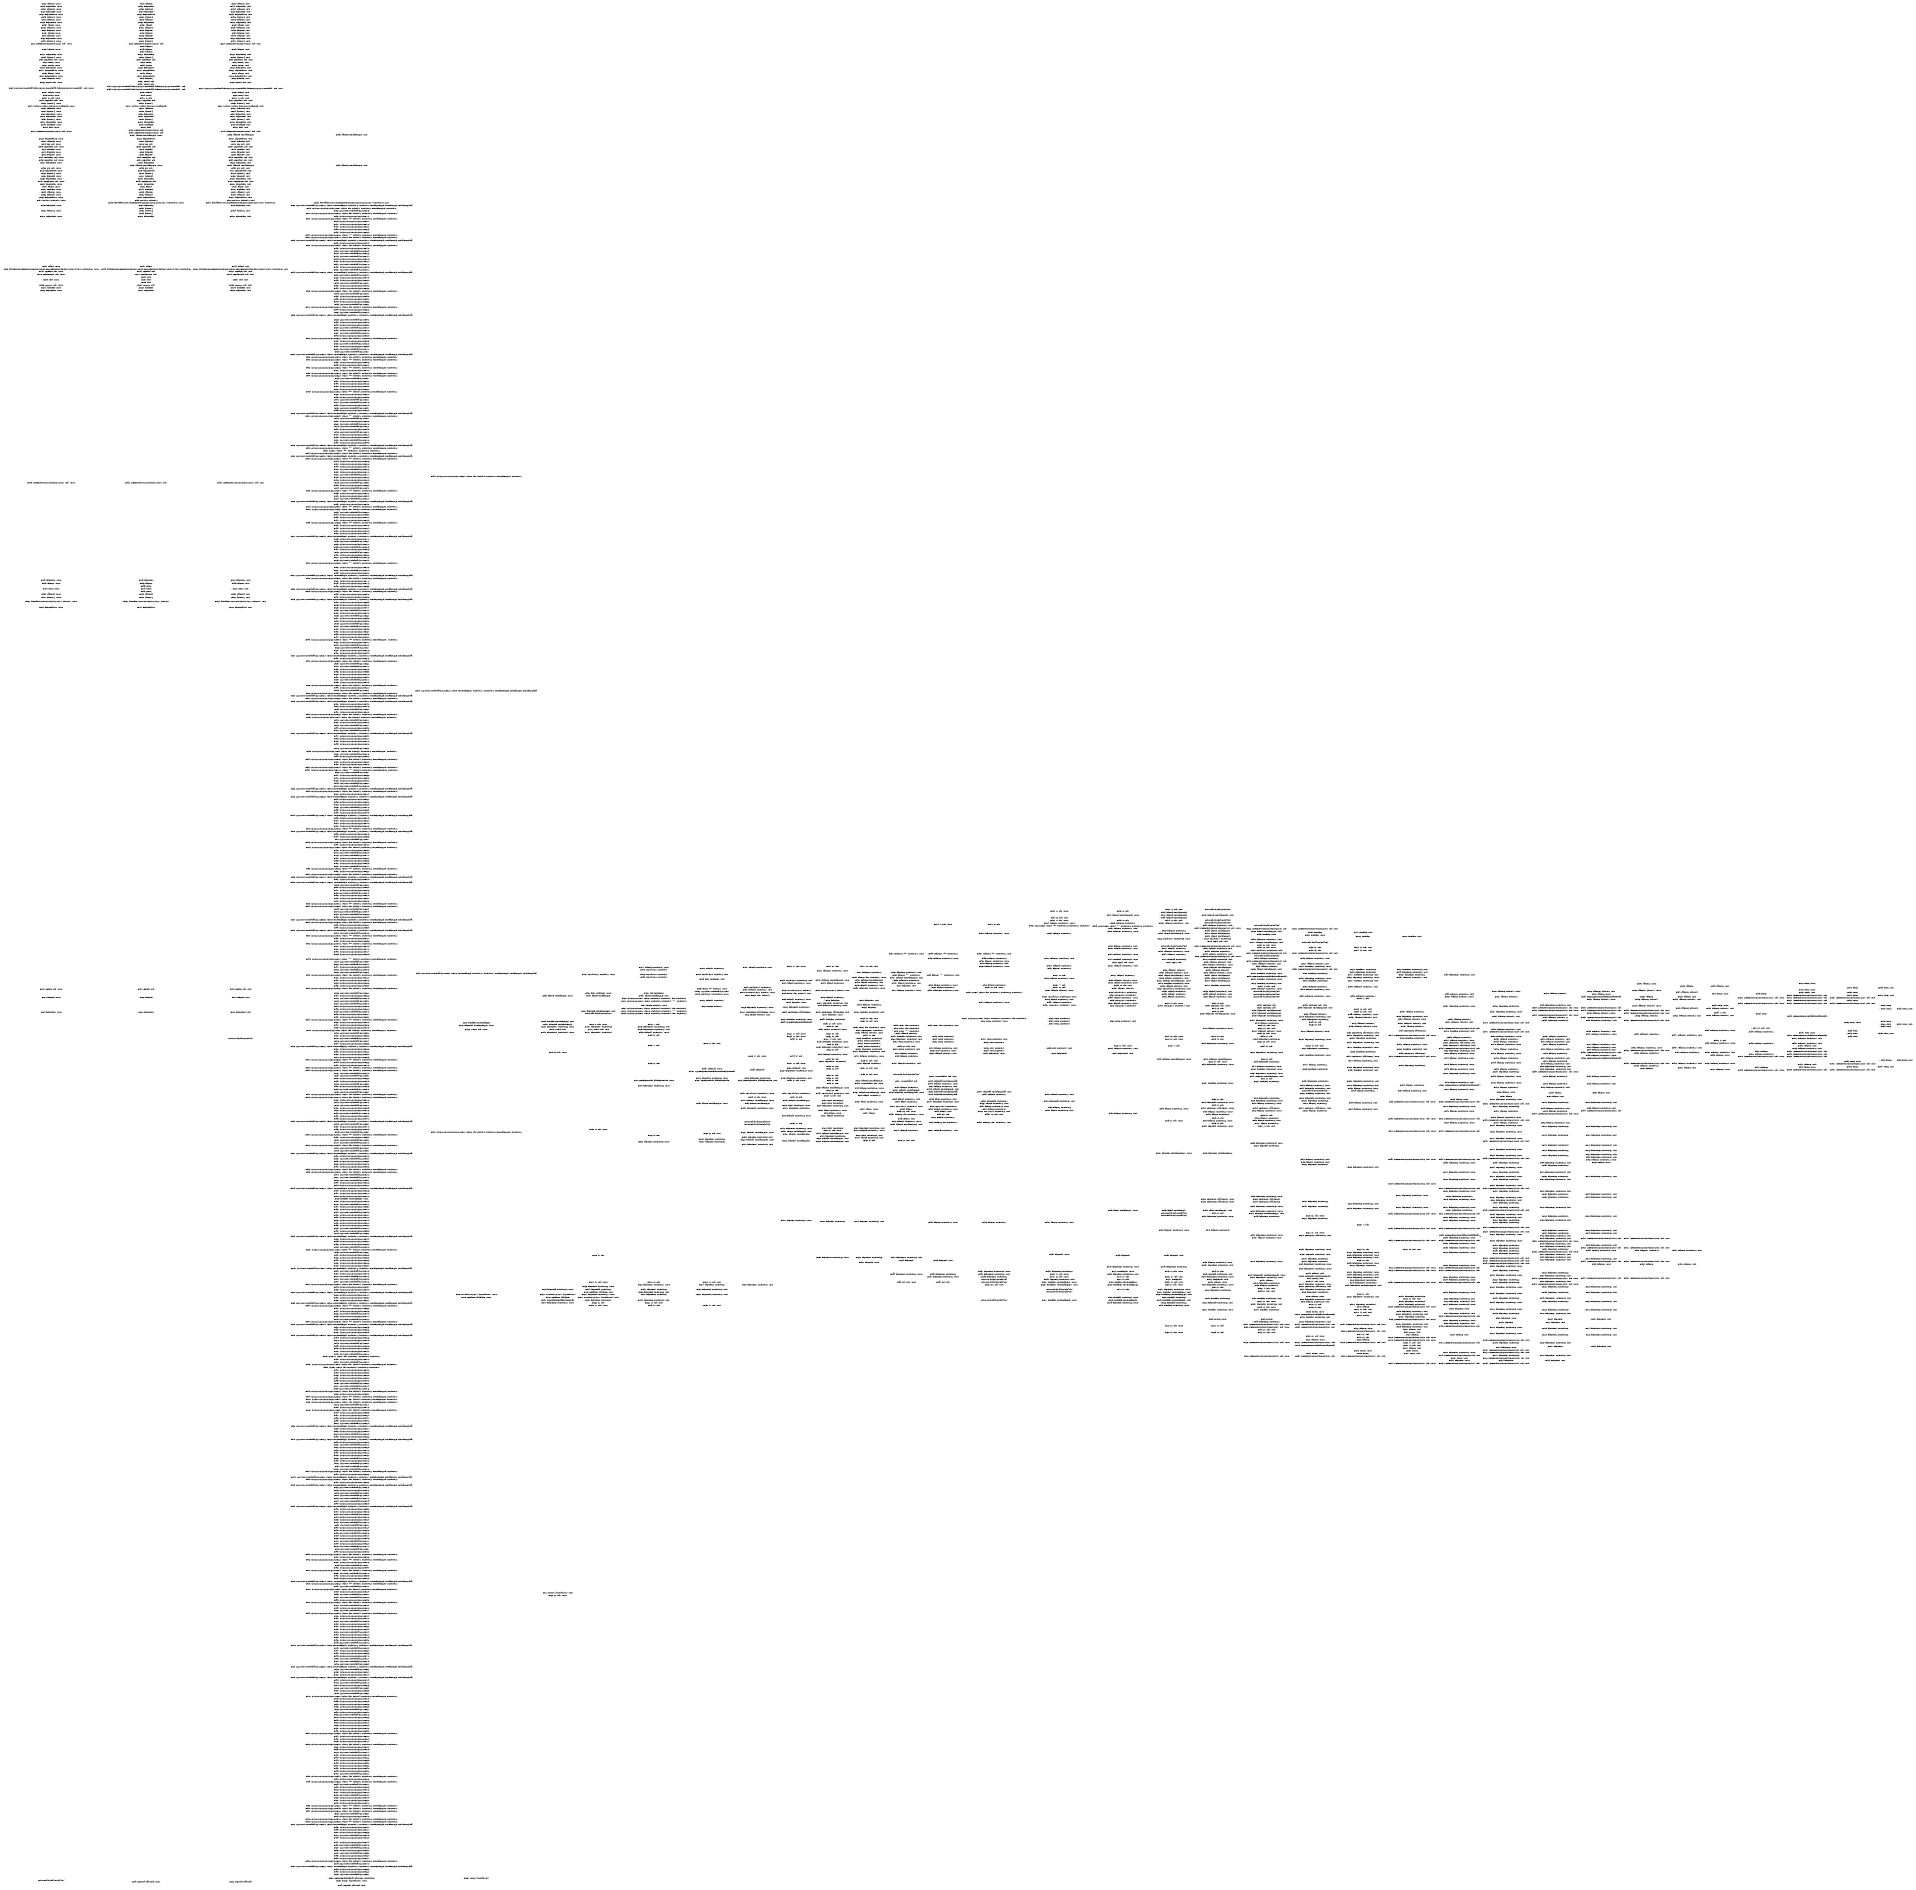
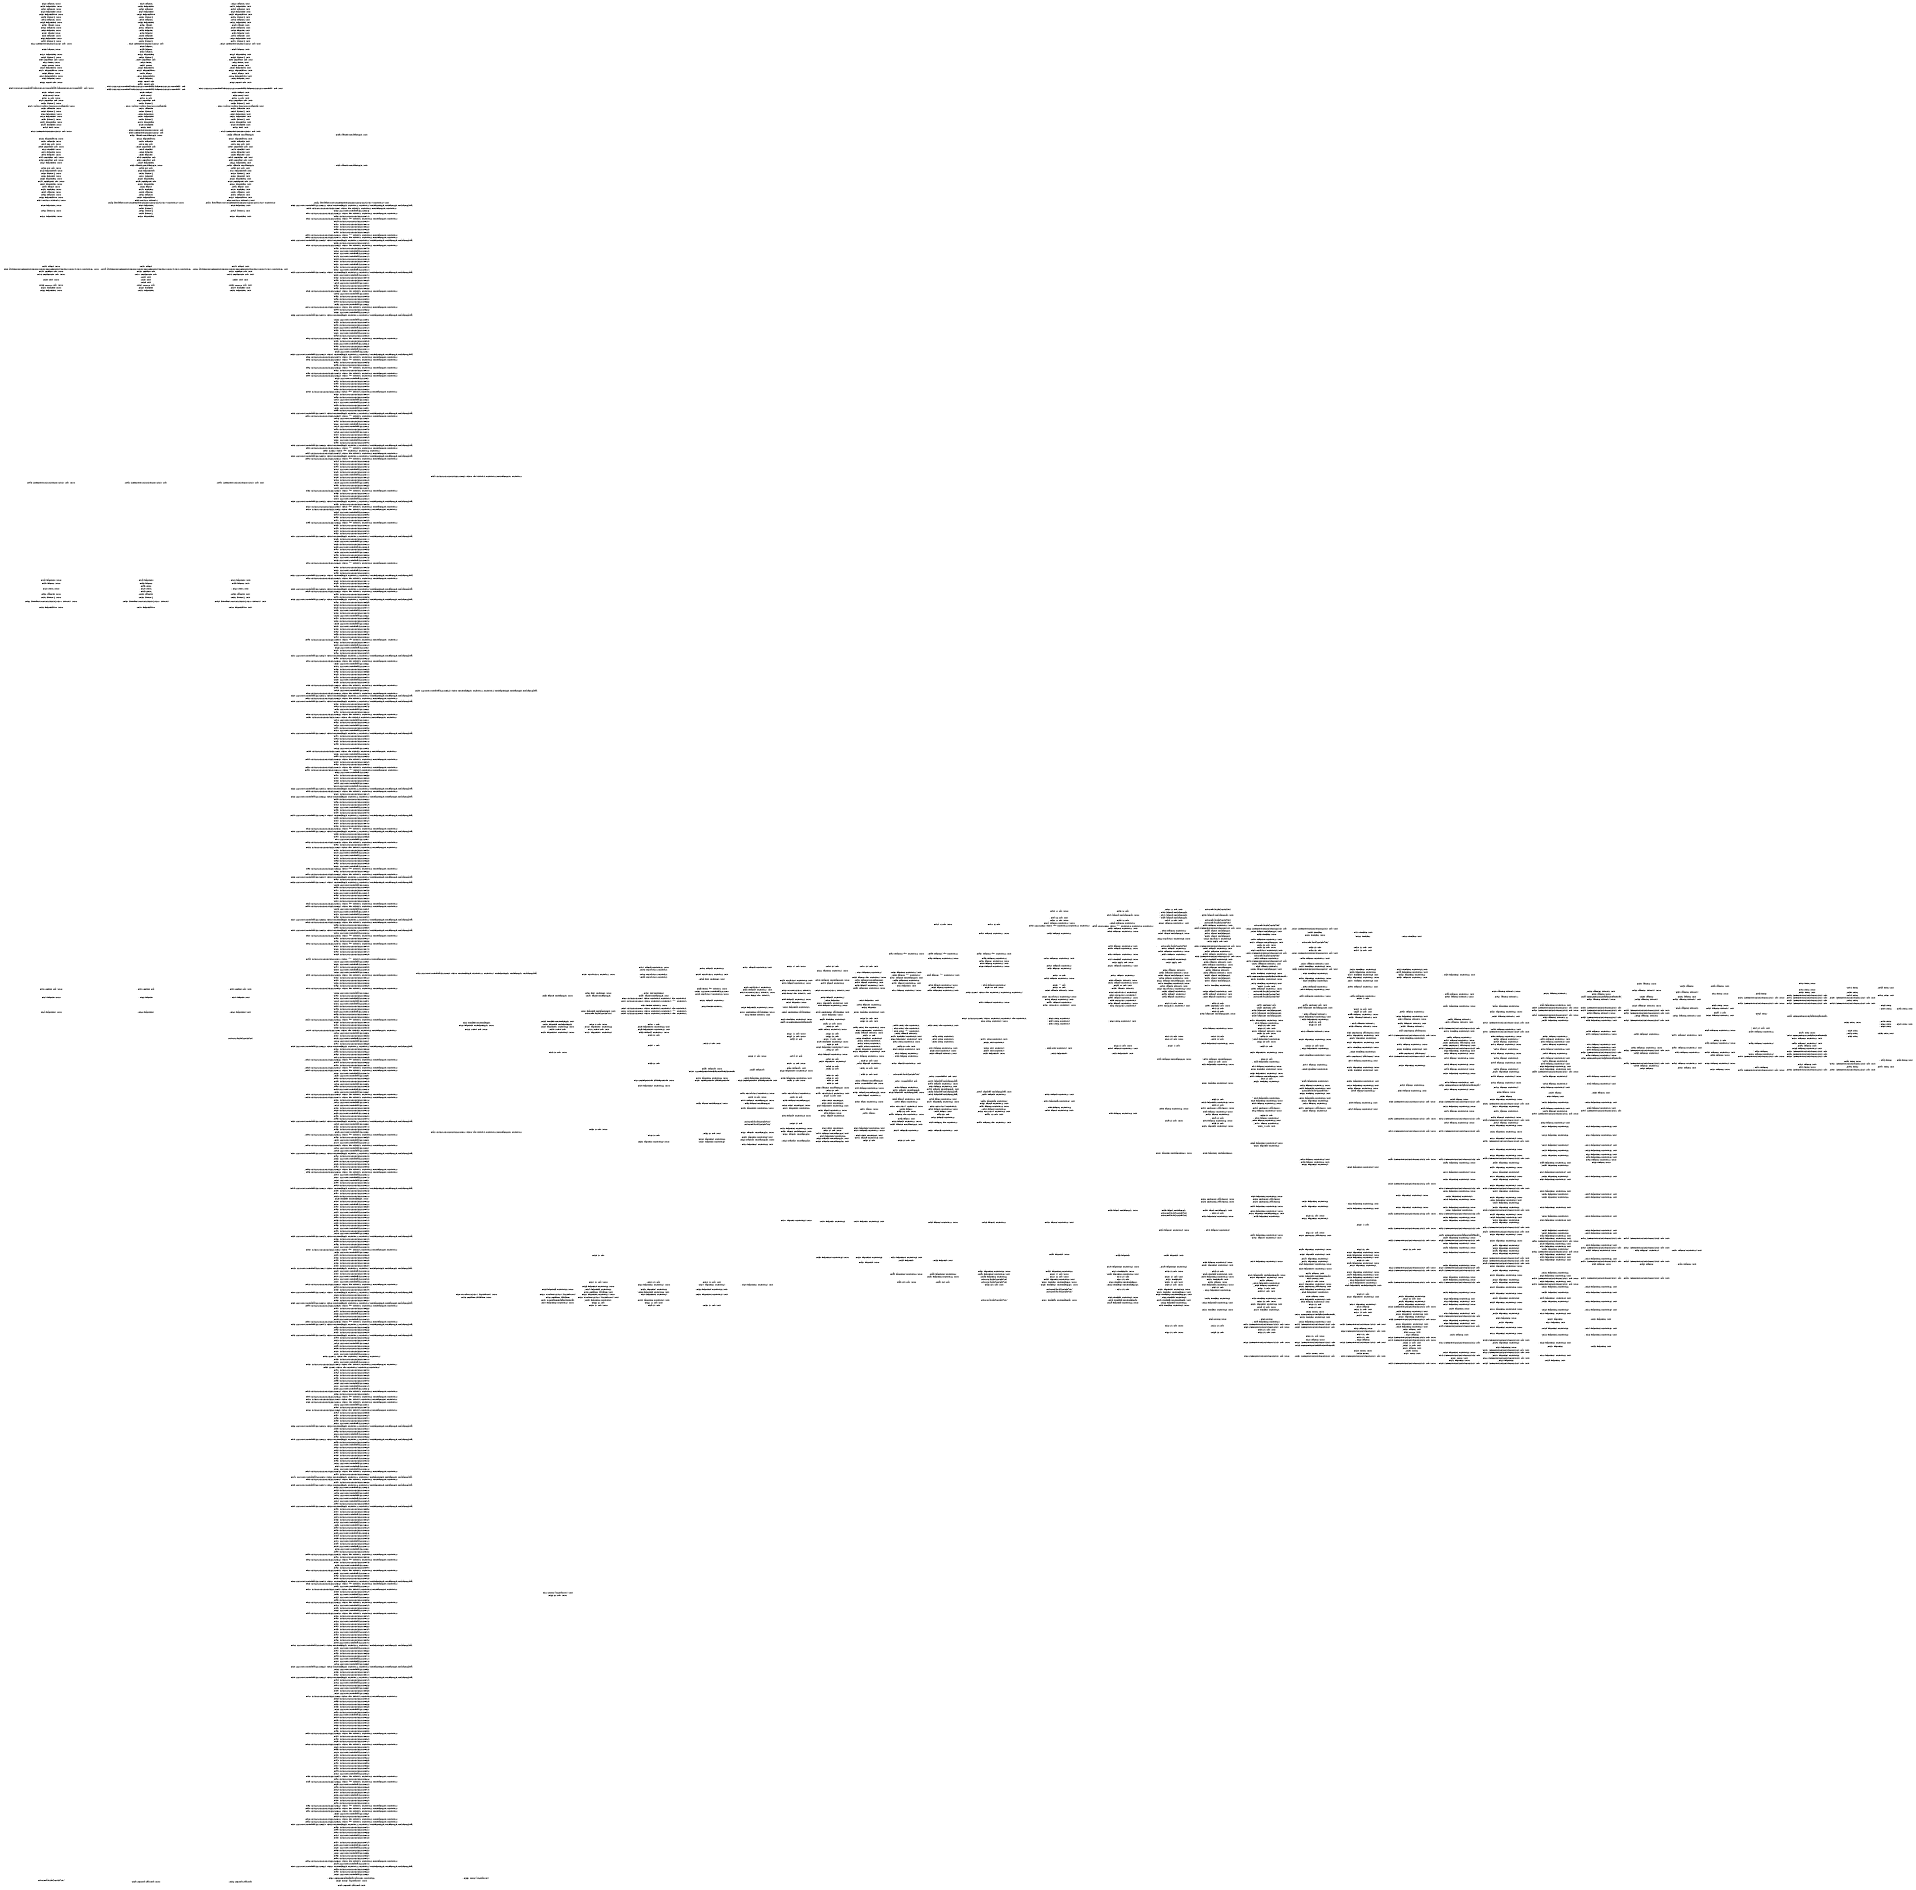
node "CE0x48374b0": text "*SummSink*" -> "*SummSource*"
